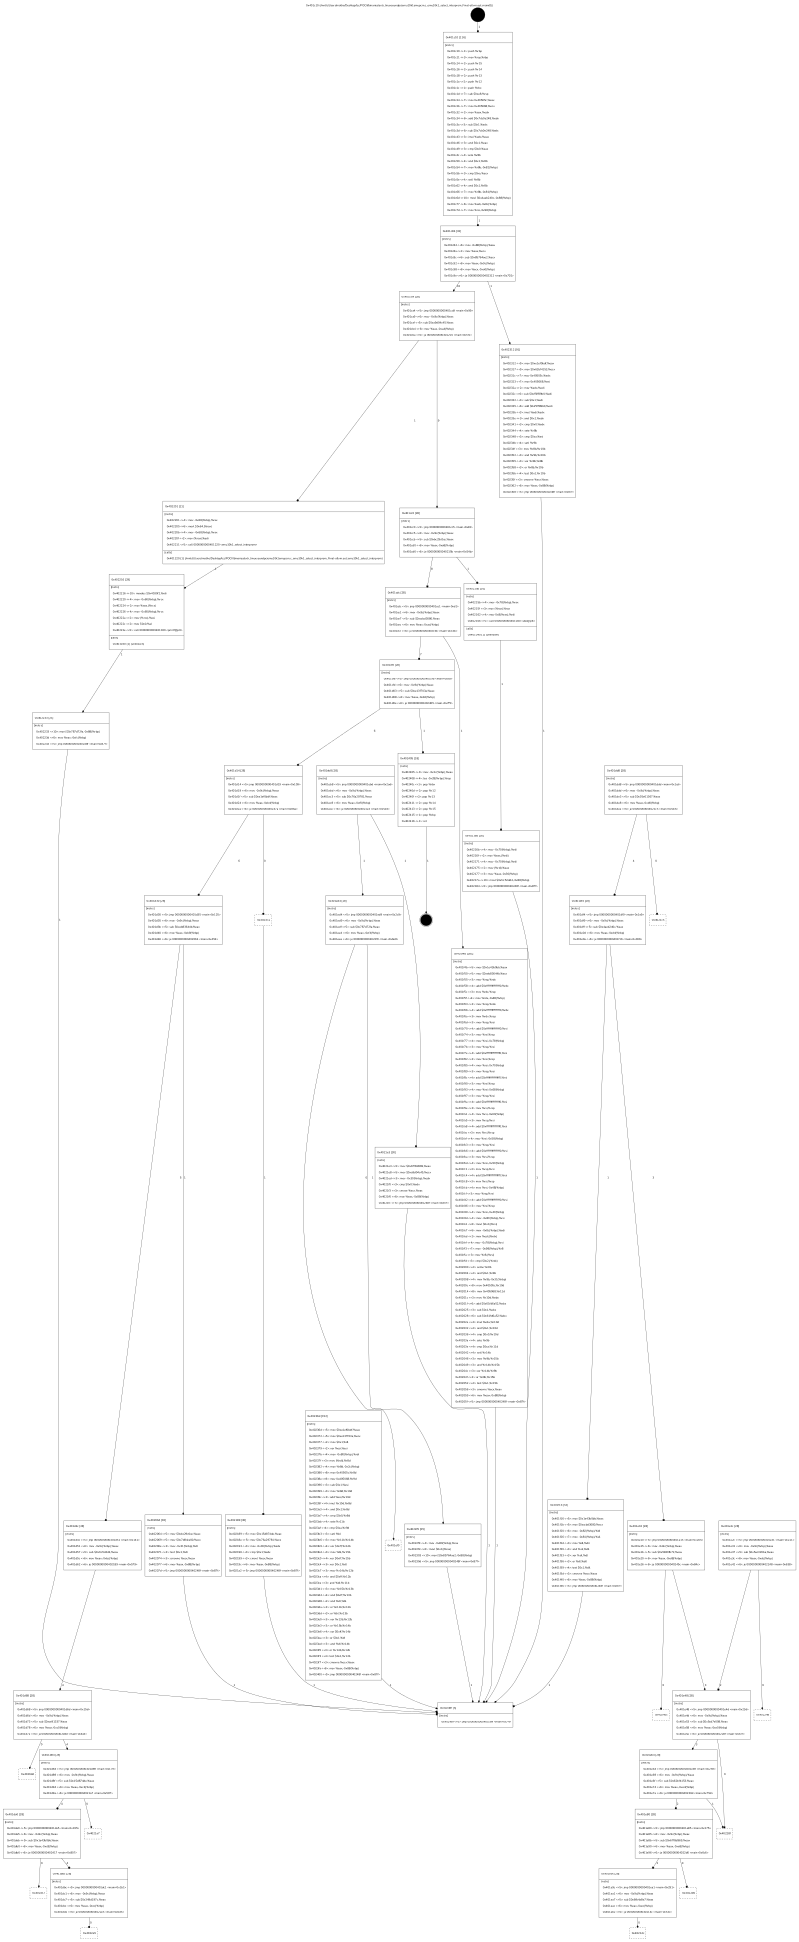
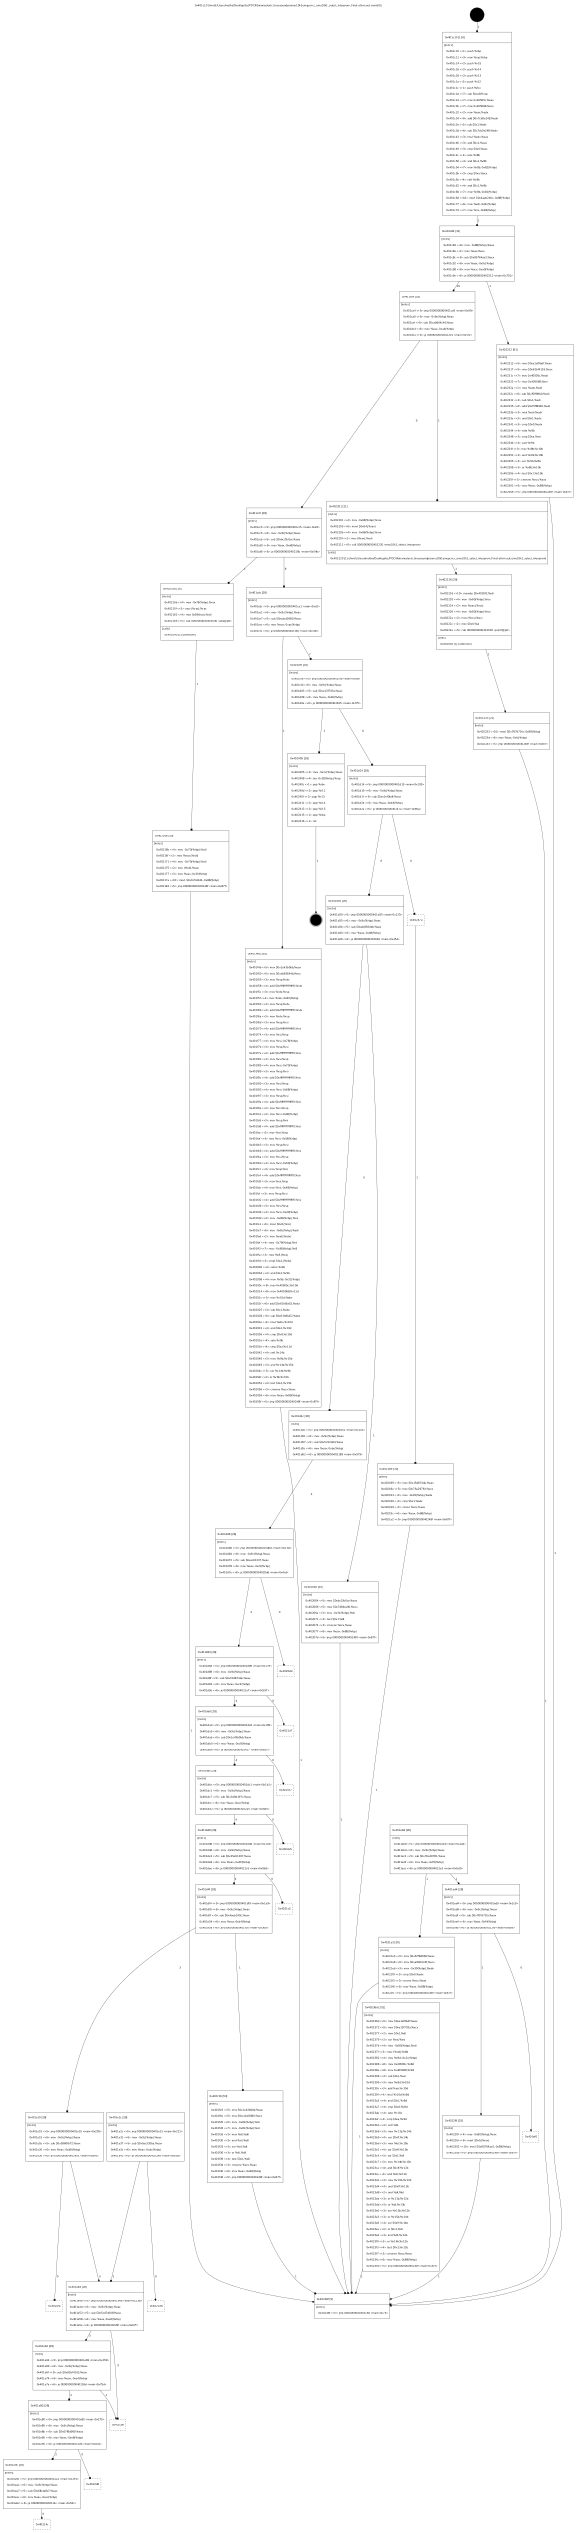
edge "0x401dbc [28]" -> "0x401dd8 [28]": added, label "4"
